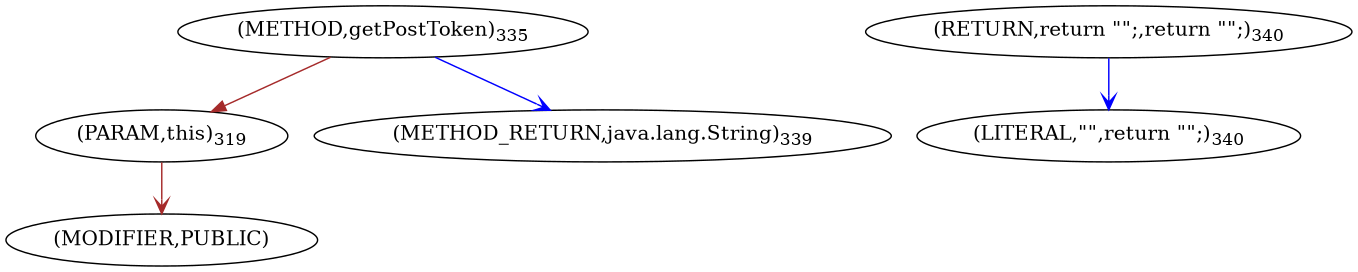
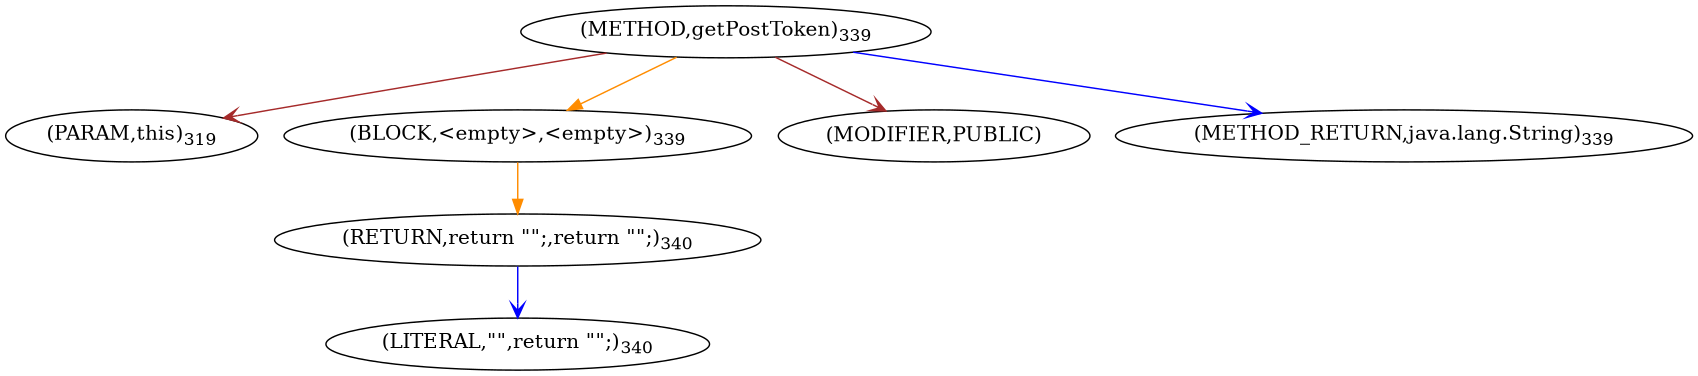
node "(METHOD,getPostToken)": text "335" -> "339"
edge "(METHOD,getPostToken)" -> "(PARAM,this)": arrowhead normal -> vee
node "(BLOCK,<empty>,<empty>)": added
edge "(PARAM,this)" -> "(MODIFIER,PUBLIC)": now "(METHOD,getPostToken)" -> "(MODIFIER,PUBLIC)"
